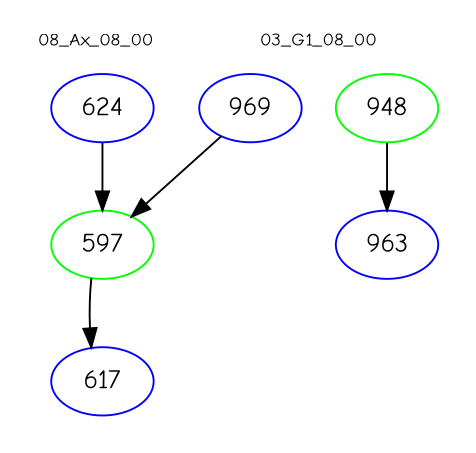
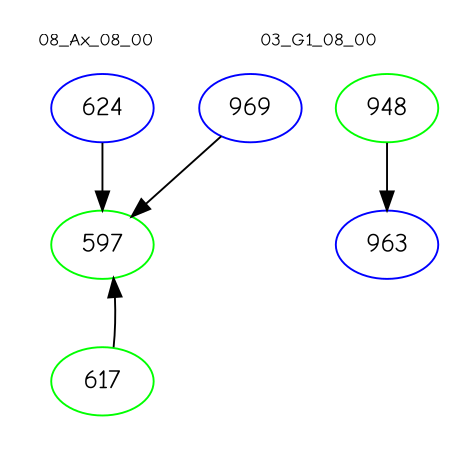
edge "597" -> "617": reversed
node "617": color blue -> green
